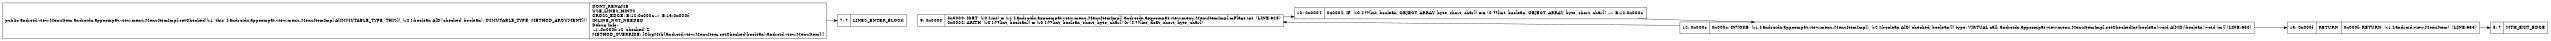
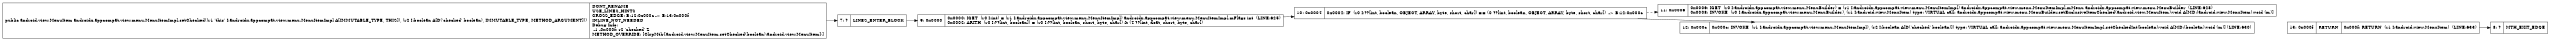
node "11: 0x0006": added
edge "12: 0x000c" -> "9: 0x0000": now "7: ?" -> "9: 0x0000"
edge "12: 0x000c" -> "13: 0x000f": removed
